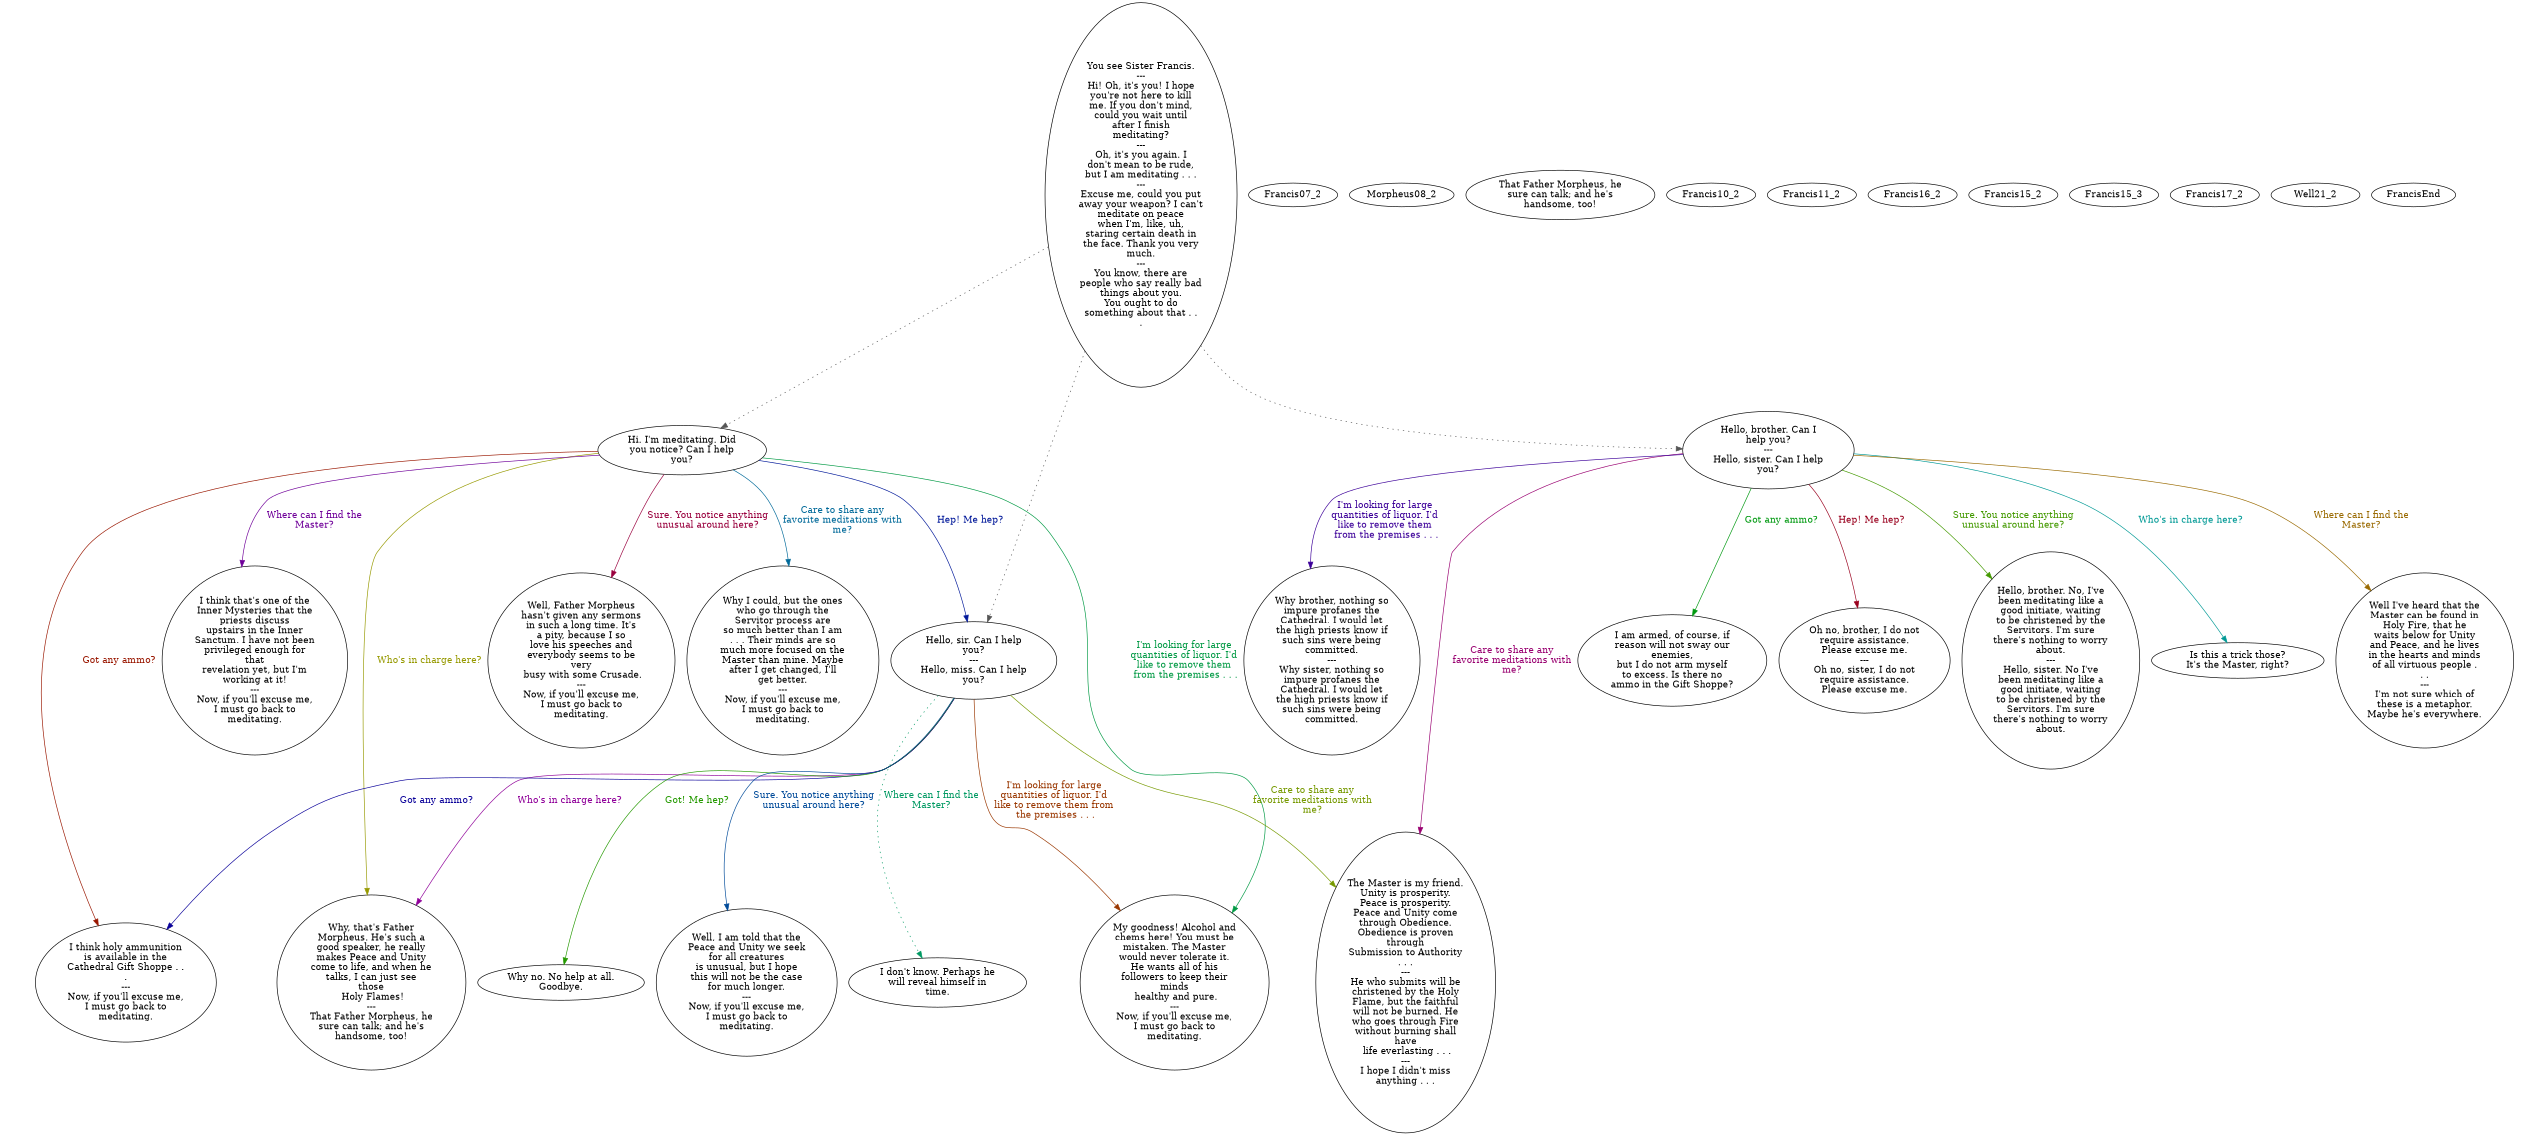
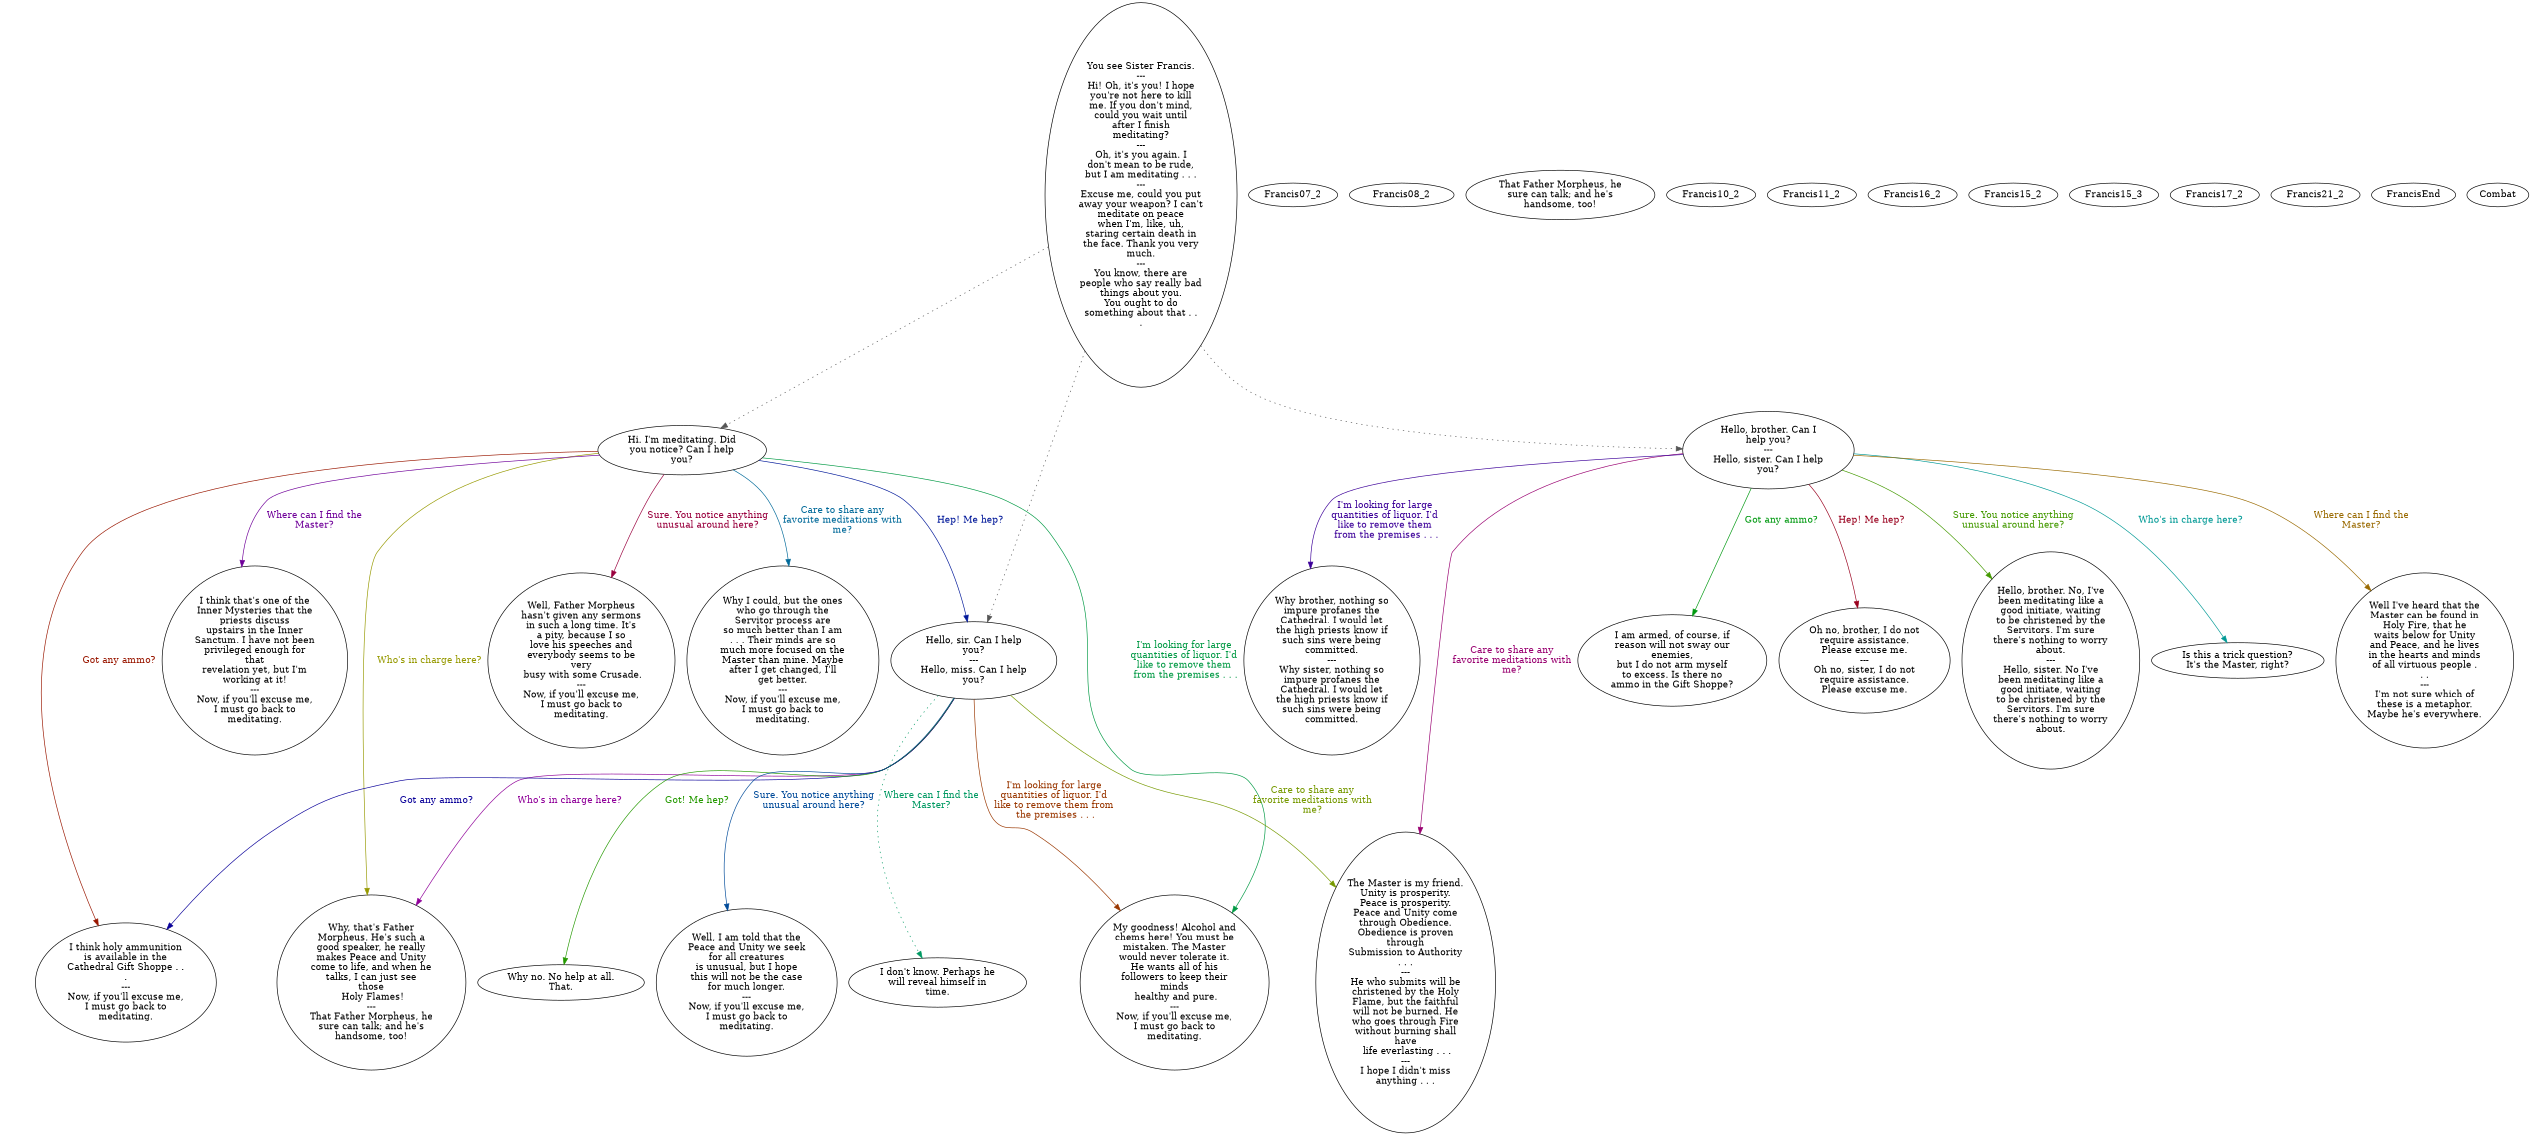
node "Morpheus08_2": label "Morpheus08_2" -> "Francis08_2"
node "Well21_2": label "Well21_2" -> "Francis21_2"
node "Combat": added
node "Is this a trick those? It's the Master, right?": label "Is this a trick those? It's the Master, right?" -> "Is this a trick question? It's the Master, right?"
node "Why no. No help at all. Goodbye.": label "Why no. No help at all. Goodbye." -> "Why no. No help at all. That."
